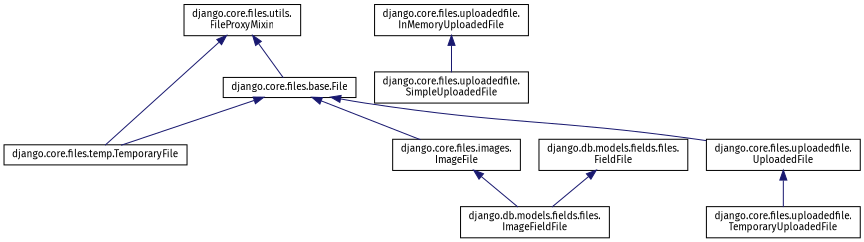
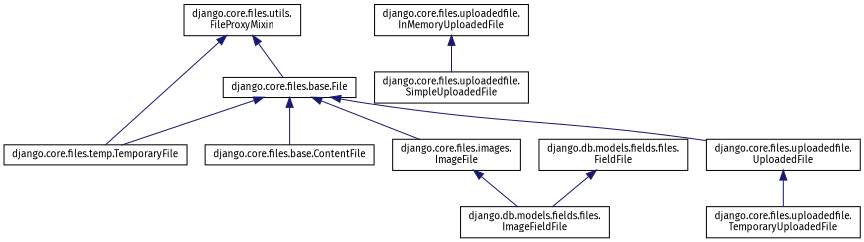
node "django.core.files.base.ContentFile": added
